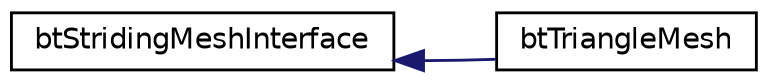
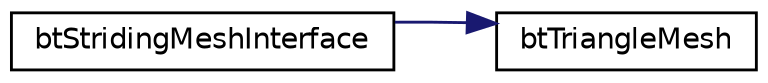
edge "btTriangleMesh" -> "btStridingMeshInterface": reversed
